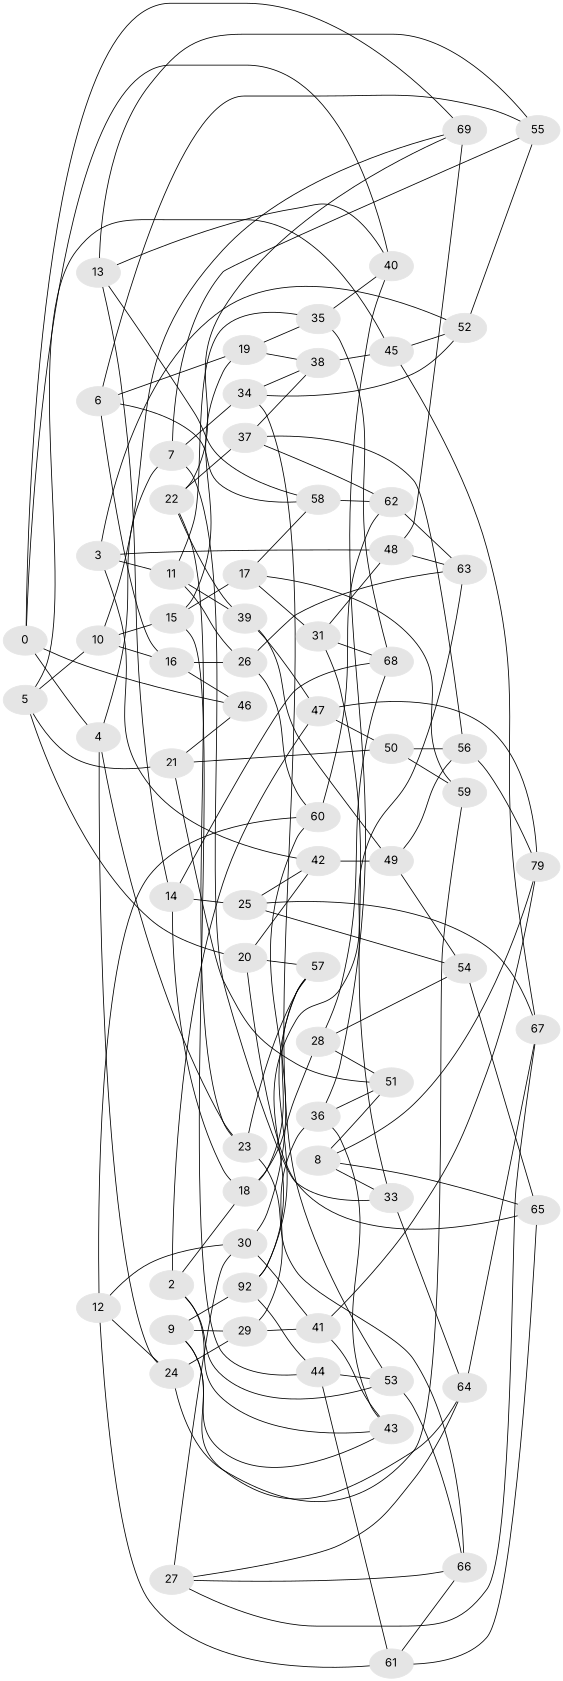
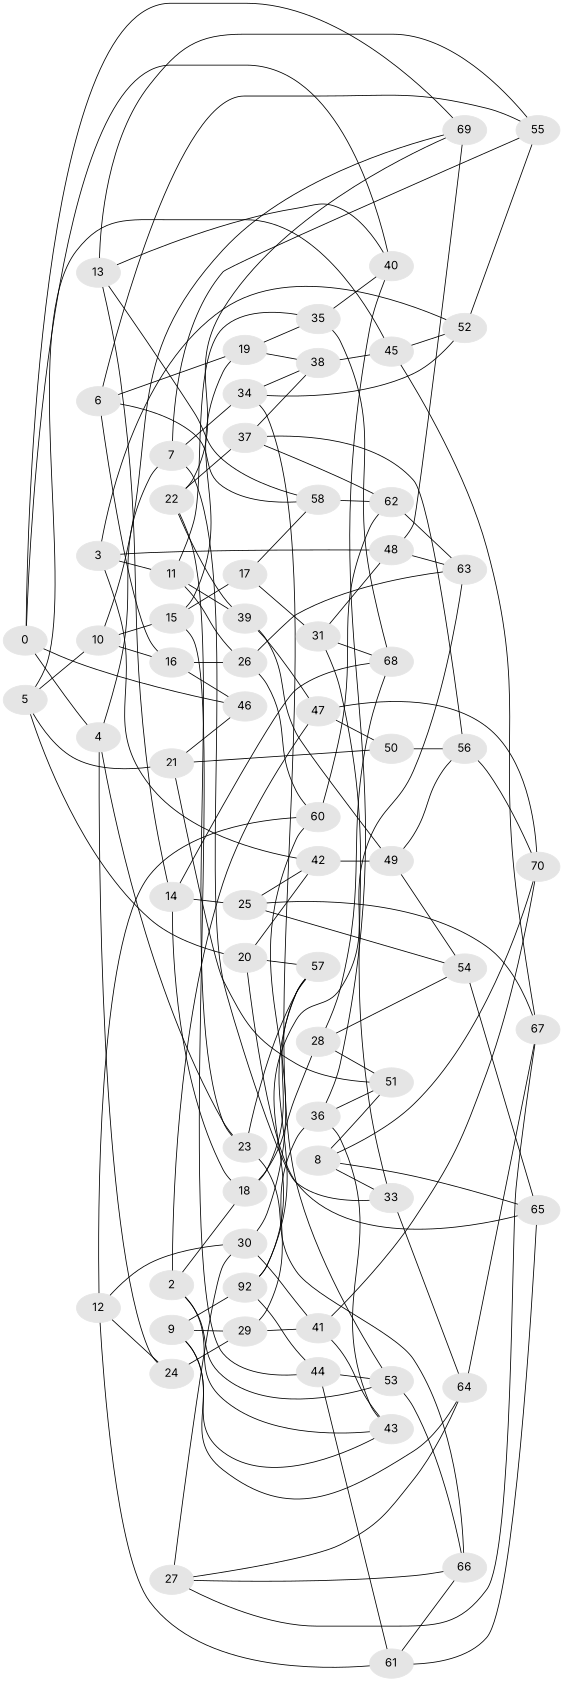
node "59": removed
node "79": label "79" -> "70"
